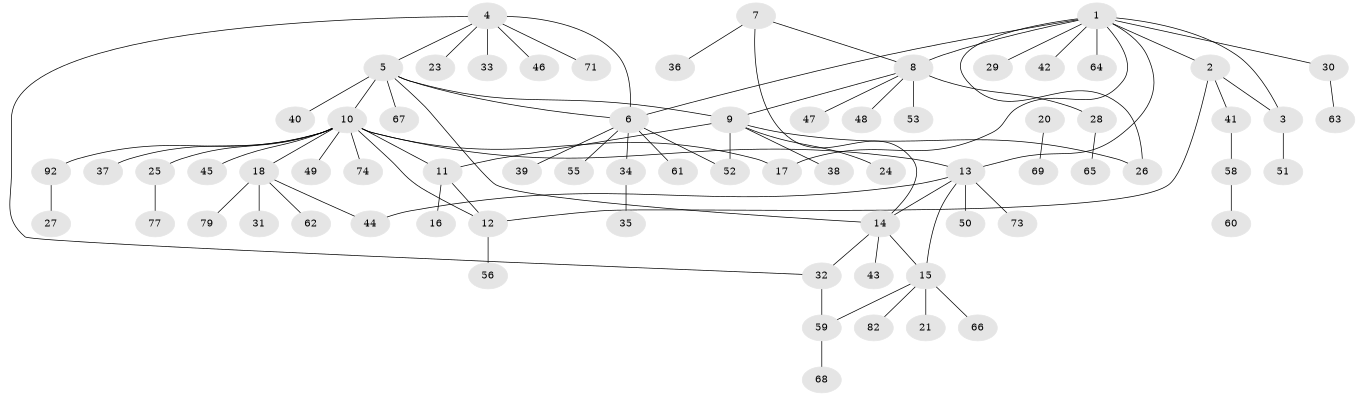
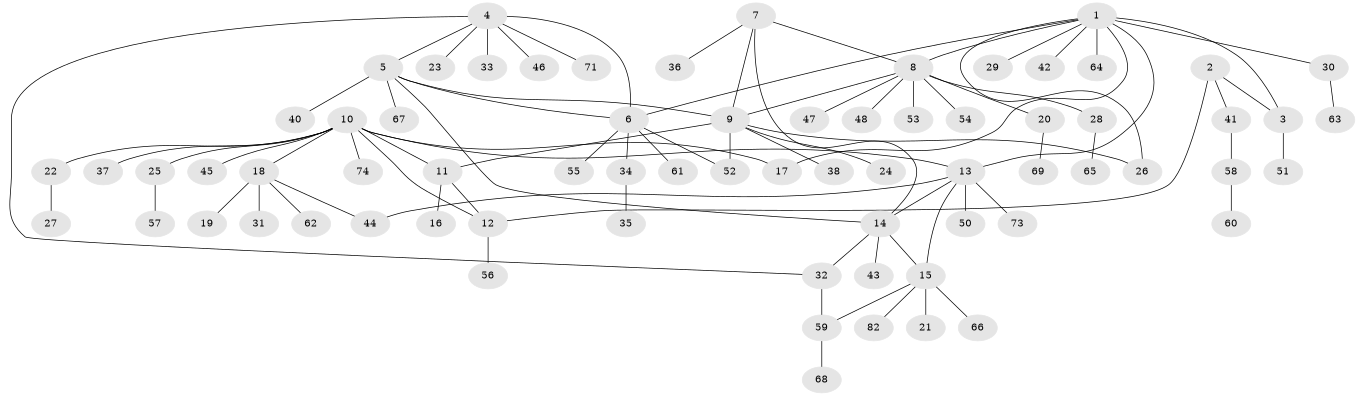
edge "1" -- "2": removed
edge "7" -- "9": added
edge "5" -- "10": removed
edge "8" -- "20": added
node "54": added
node "92": label "92" -> "22"
node "49": removed
node "39": removed
node "77": label "77" -> "57"
node "79": label "79" -> "19"
